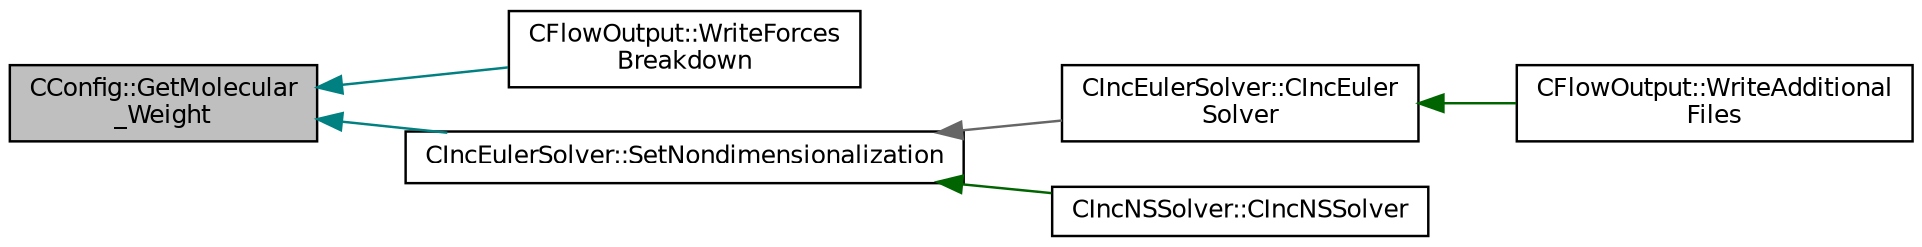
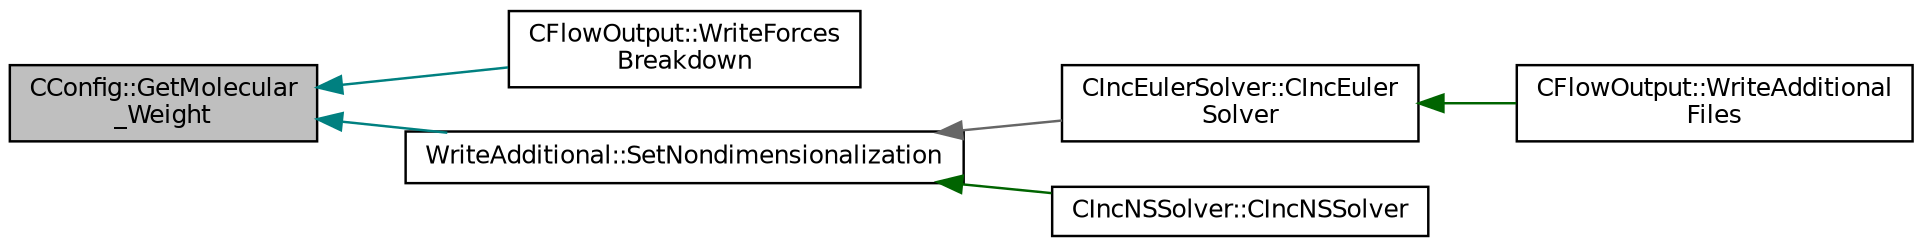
node "CIncEulerSolver::SetNondimensionalization": label "CIncEulerSolver::SetNondimensionalization" -> "WriteAdditional::SetNondimensionalization"
